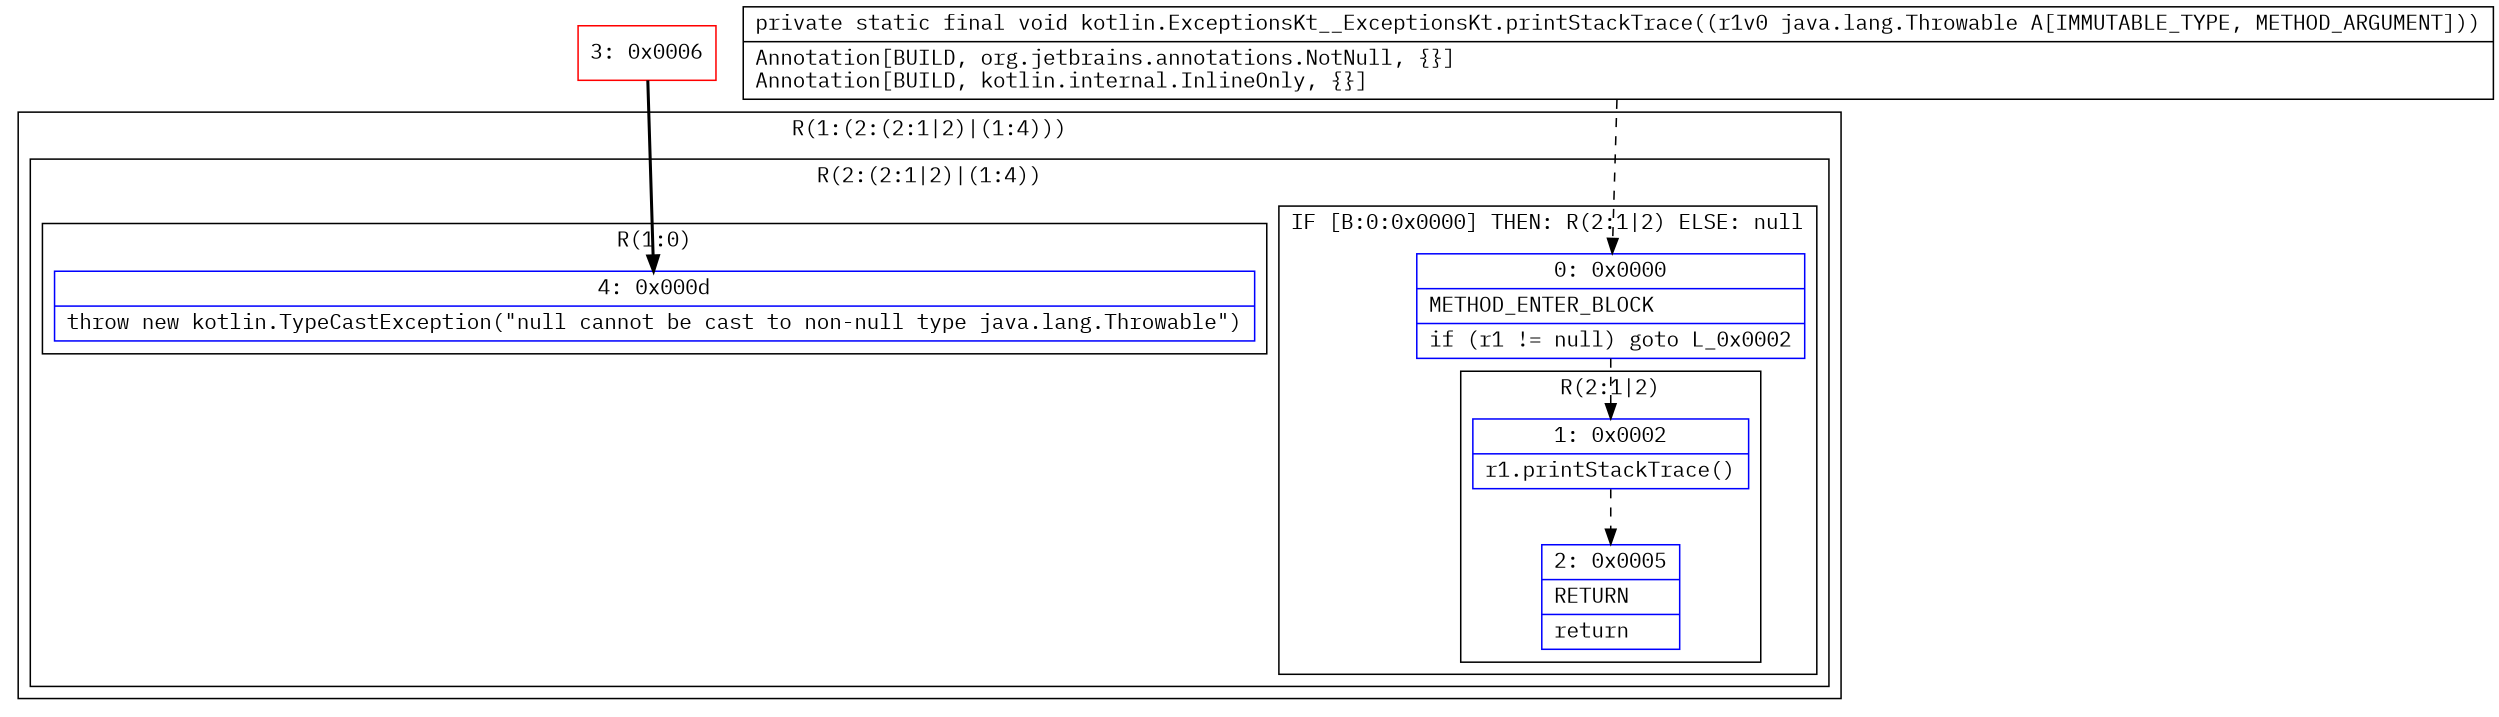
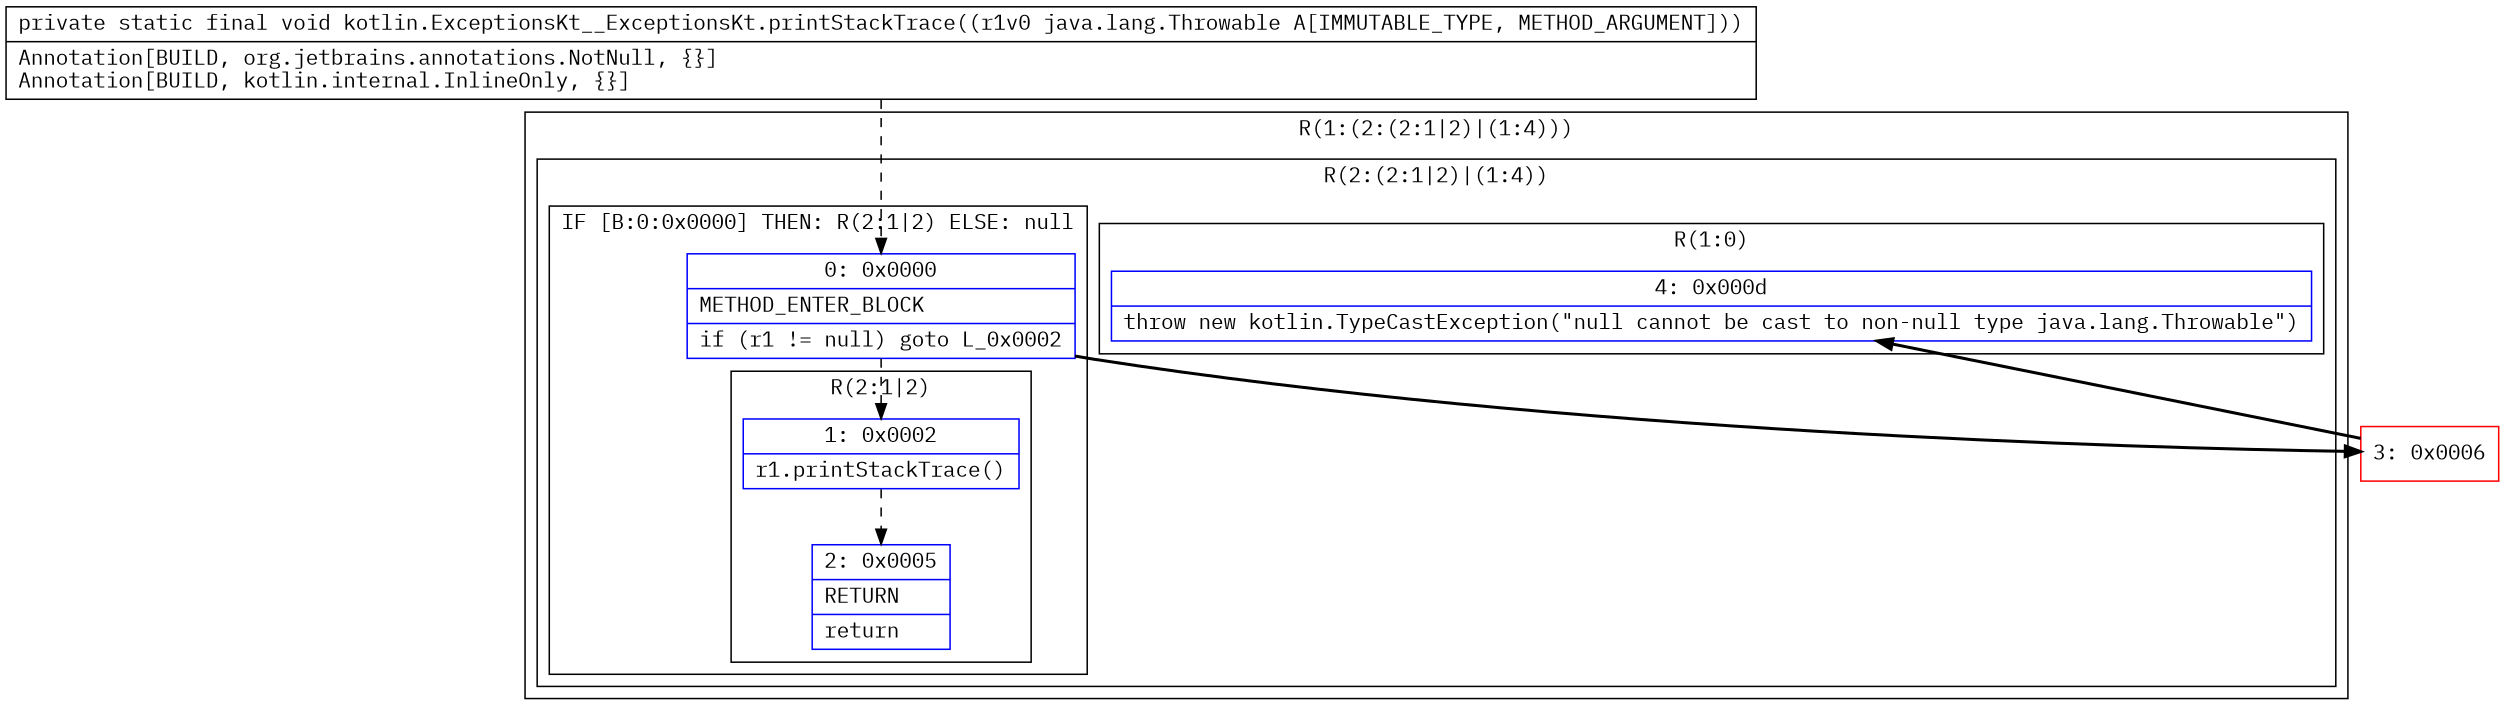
edge "0: 0x0000" -> "3: 0x0006": added
